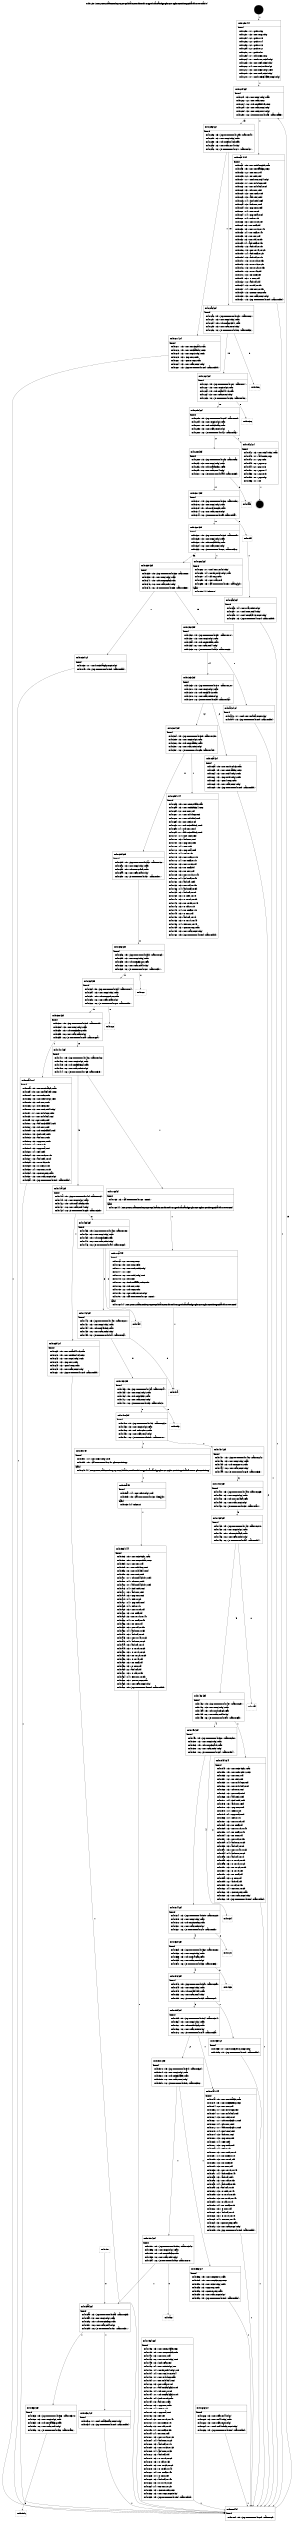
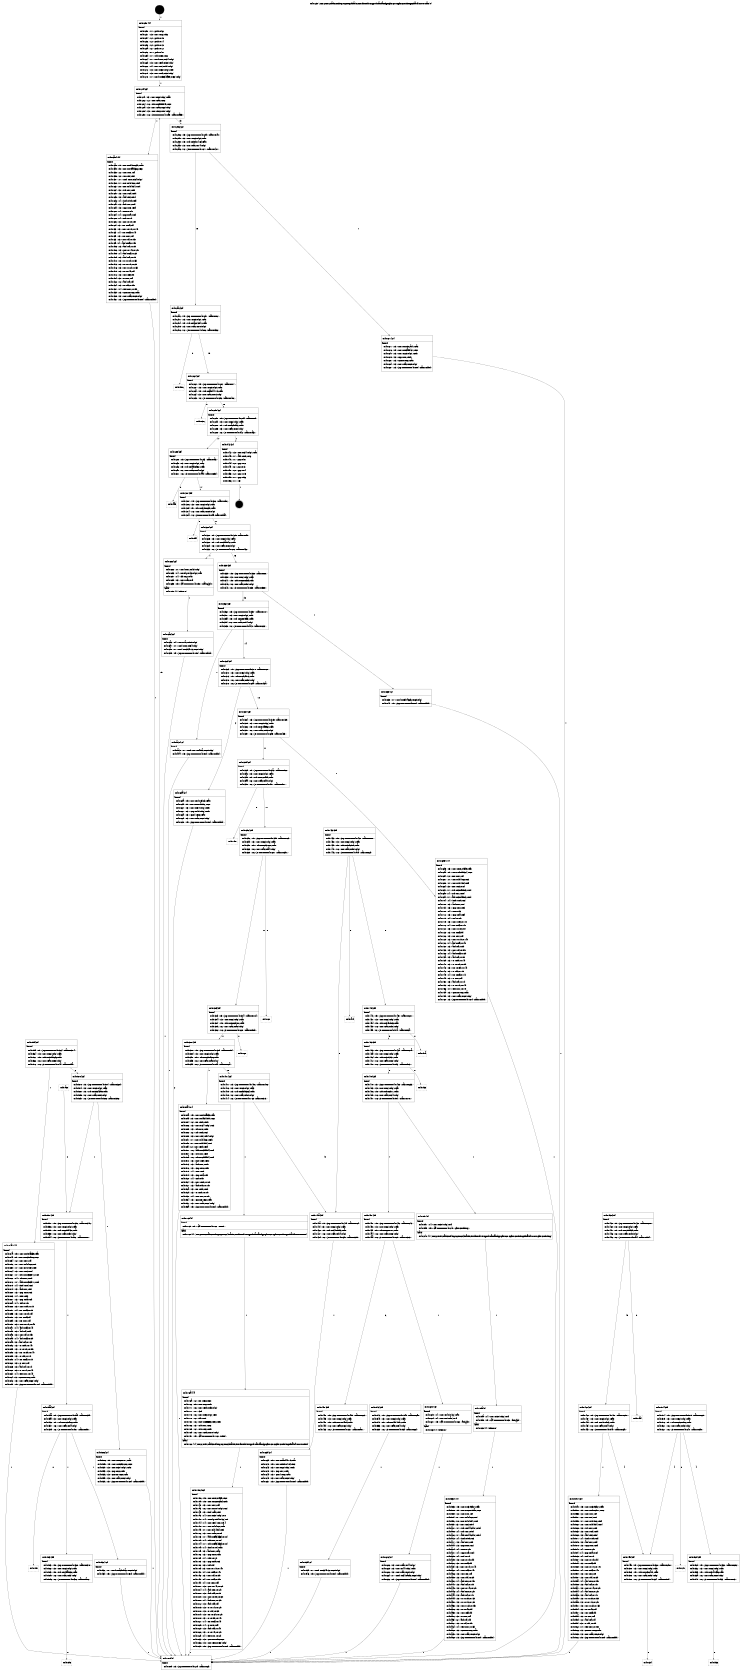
edge "0x401320 [25]" -> "0x401339 [25]": label " 56" -> " 16"
edge "0x401dff" -> "0x4016a3 [23]": now "0x40168c [23]" -> "0x4016a3 [23]"
node "0x401d57": added
edge "0x40141a [25]" -> "0x401433 [25]": reversed
edge "0x40176a [44]" -> "0x401b1a": now "0x40176a [44]" -> "0x401796 [168]"
node "0x401619 [13]": added
edge "0x4016d5 [144]" -> "0x401e0d [5]": added, label "1"
edge "0x4014b0 [25]" -> "0x4014c9 [25]": removed, label "5"
edge "0x4014fb [25]" -> "0x401514 [25]": reversed
edge "0x40152d [25]" -> "0x401546 [25]": removed, label "4"
edge "0x401546 [25]" -> "0x40155f [25]": removed, label "3"
edge "0x401de1" -> "0x4015aa [25]": reversed
edge "0x401591 [25]" -> "0x401ac8": reversed
